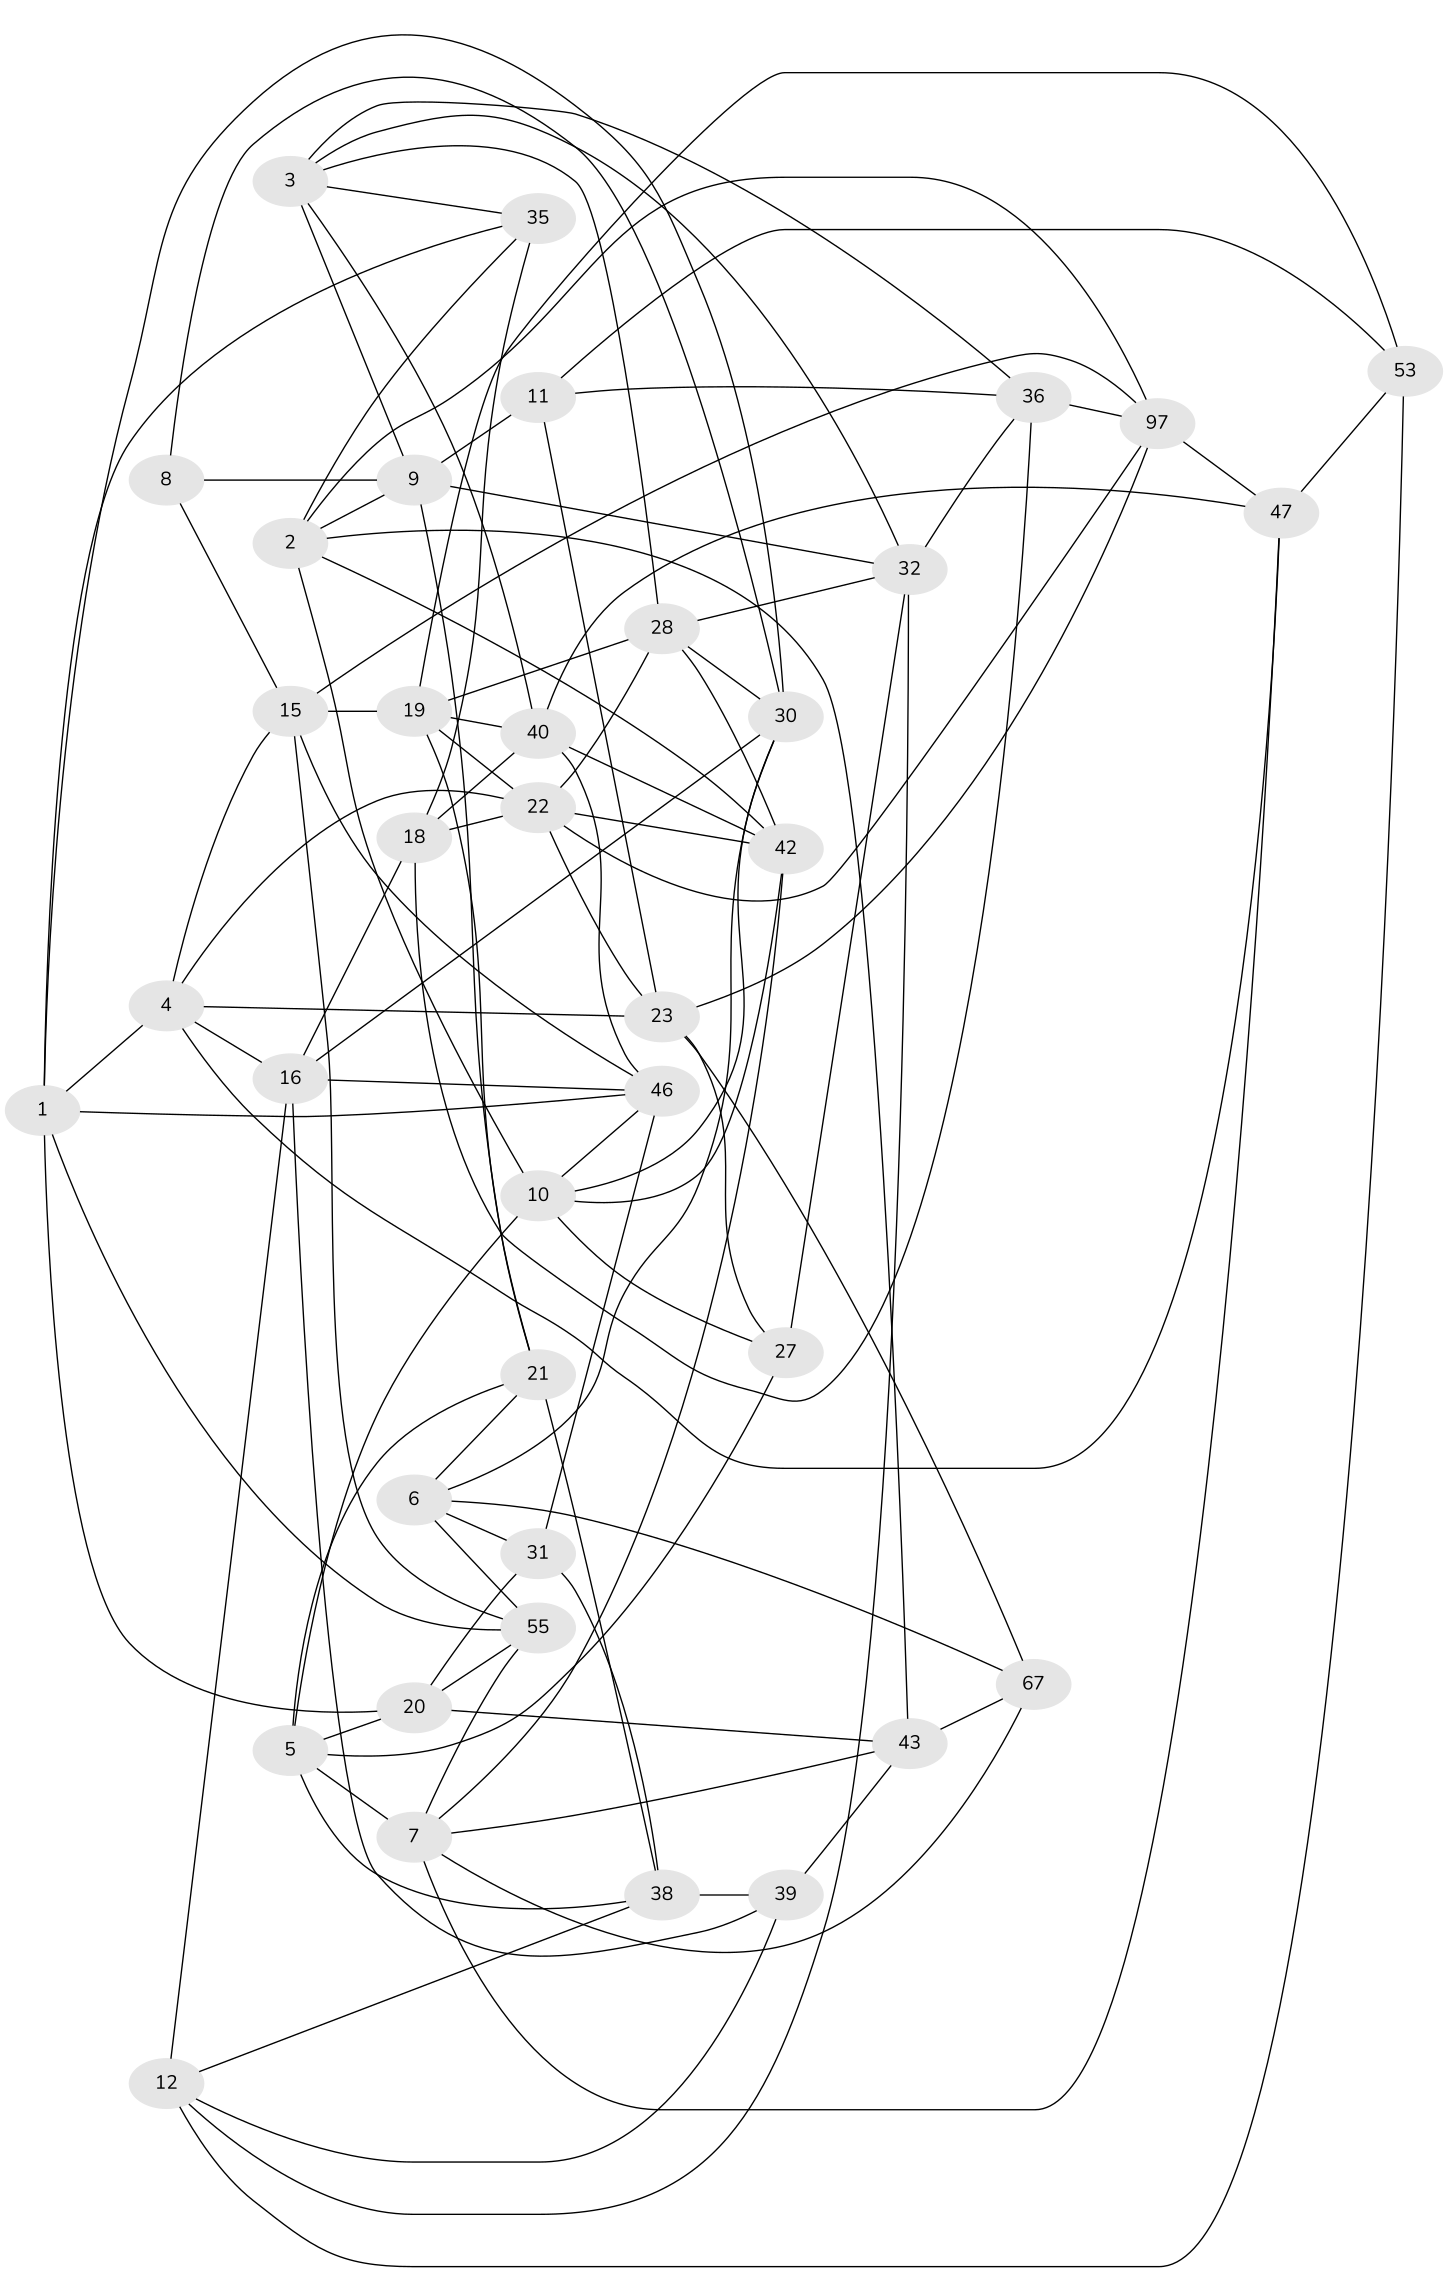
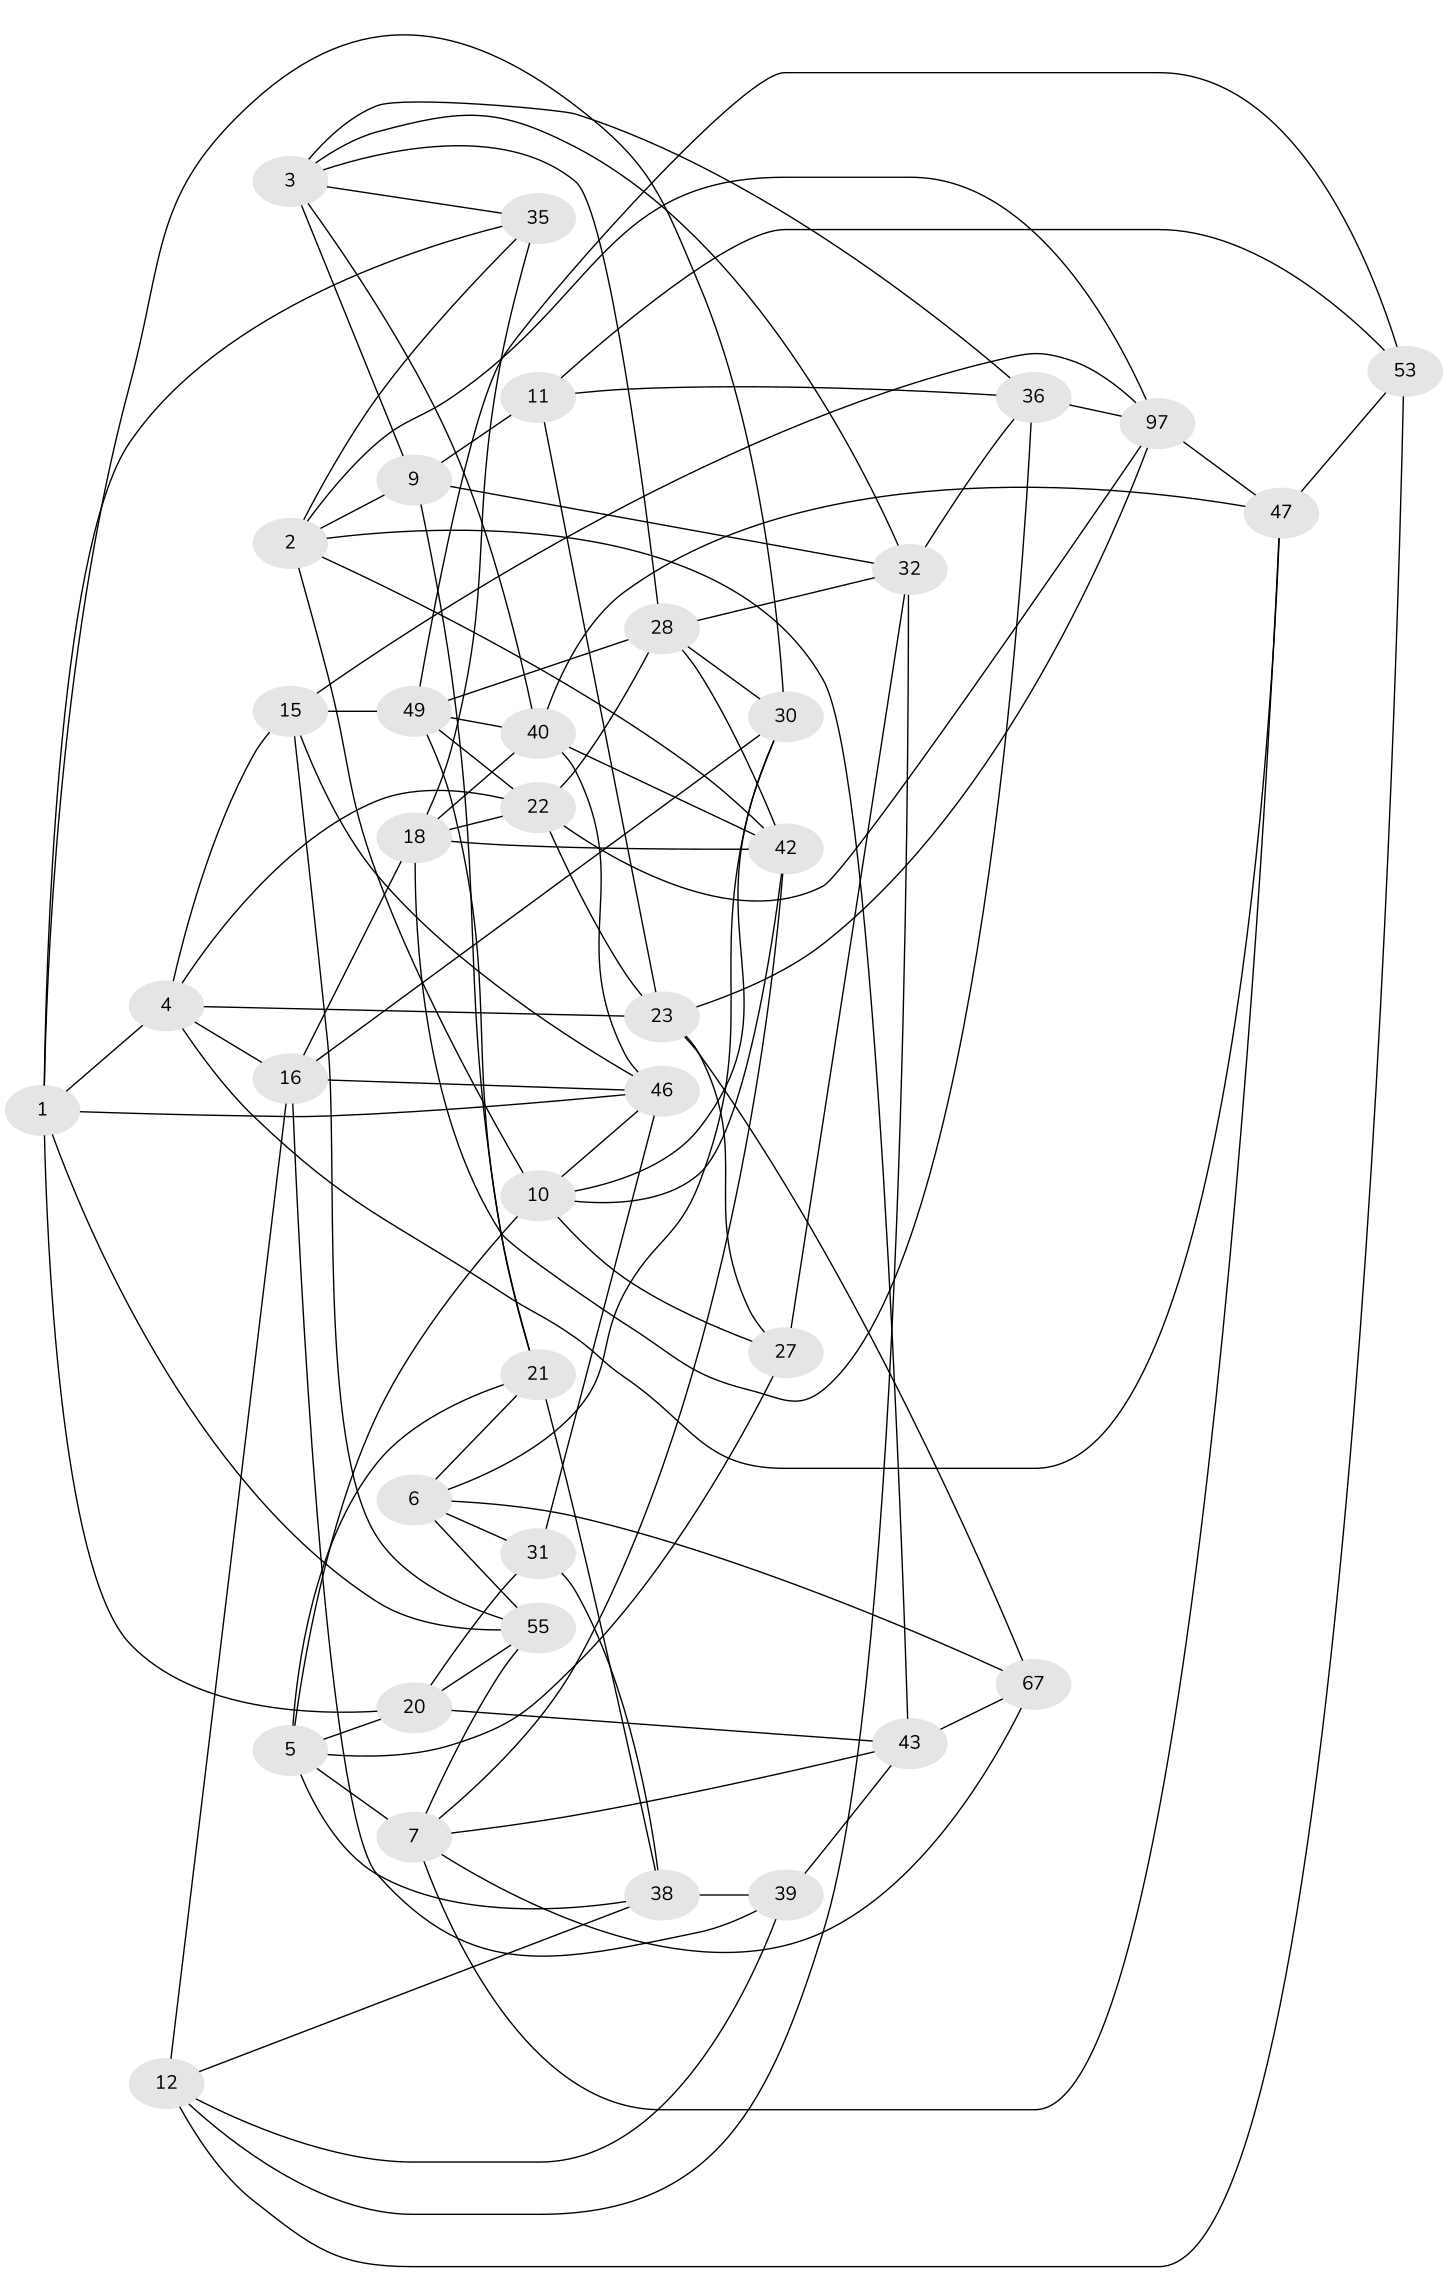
node "8": removed
node "19": label "19" -> "49"
edge "22" -- "42": now "18" -- "42"
